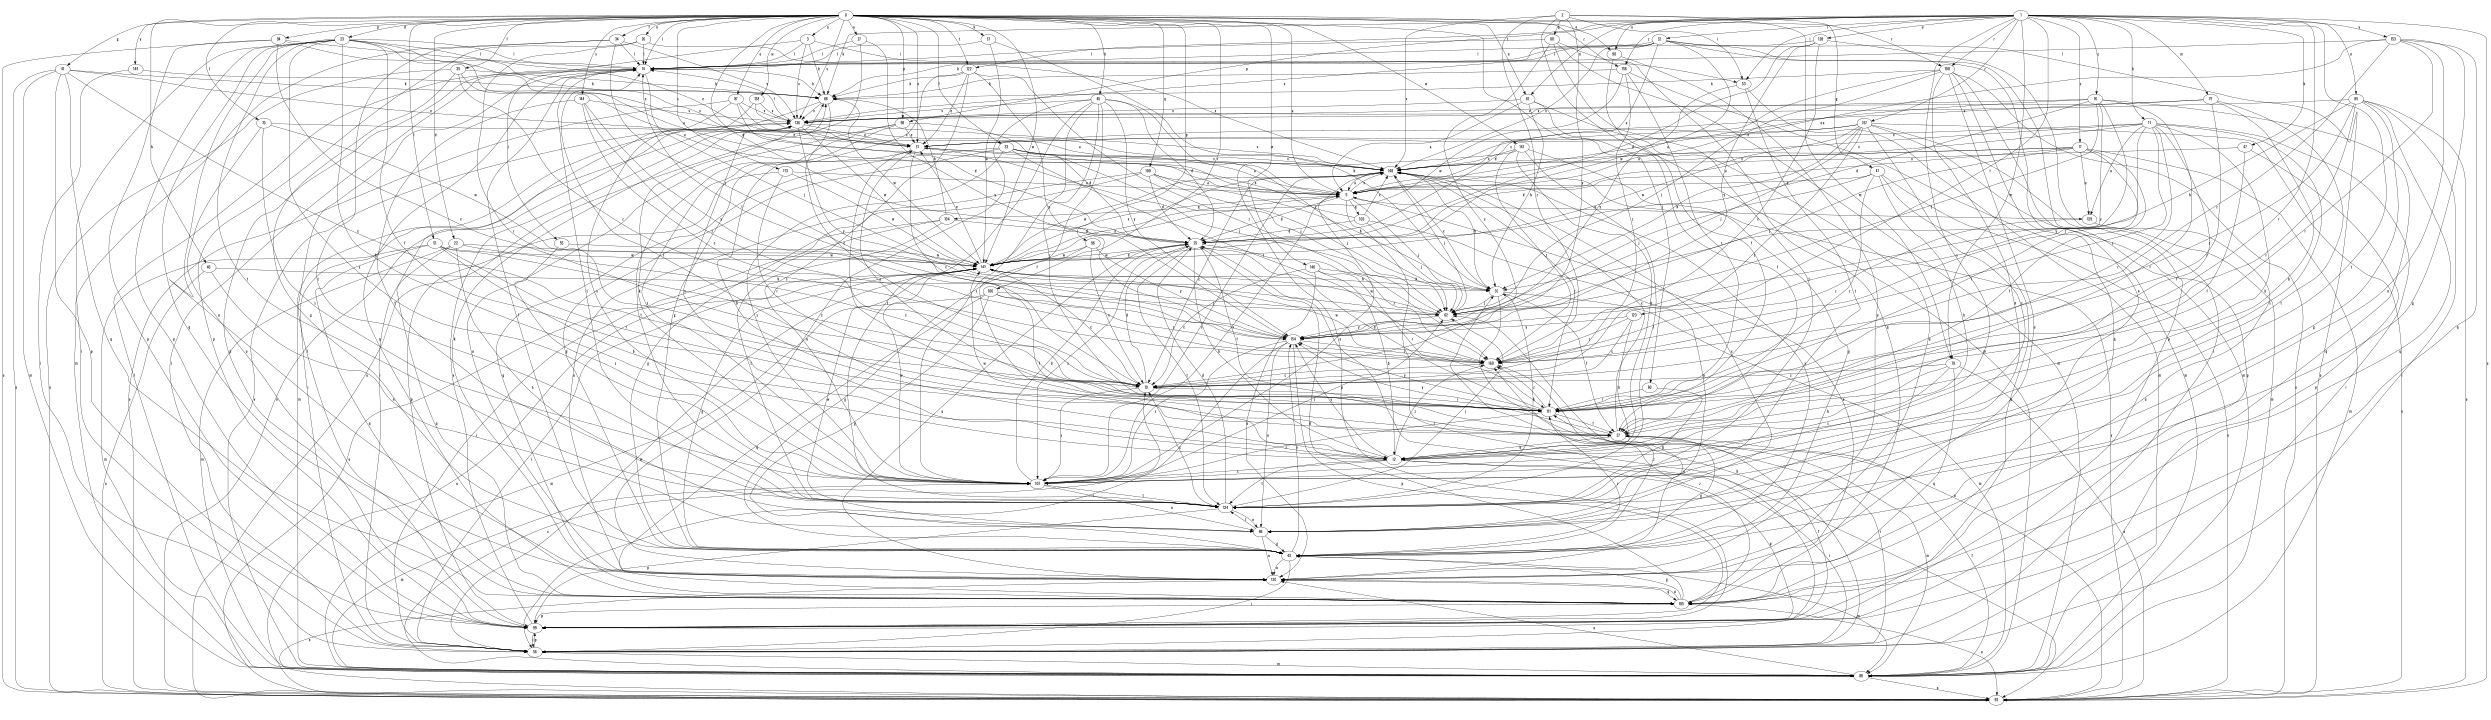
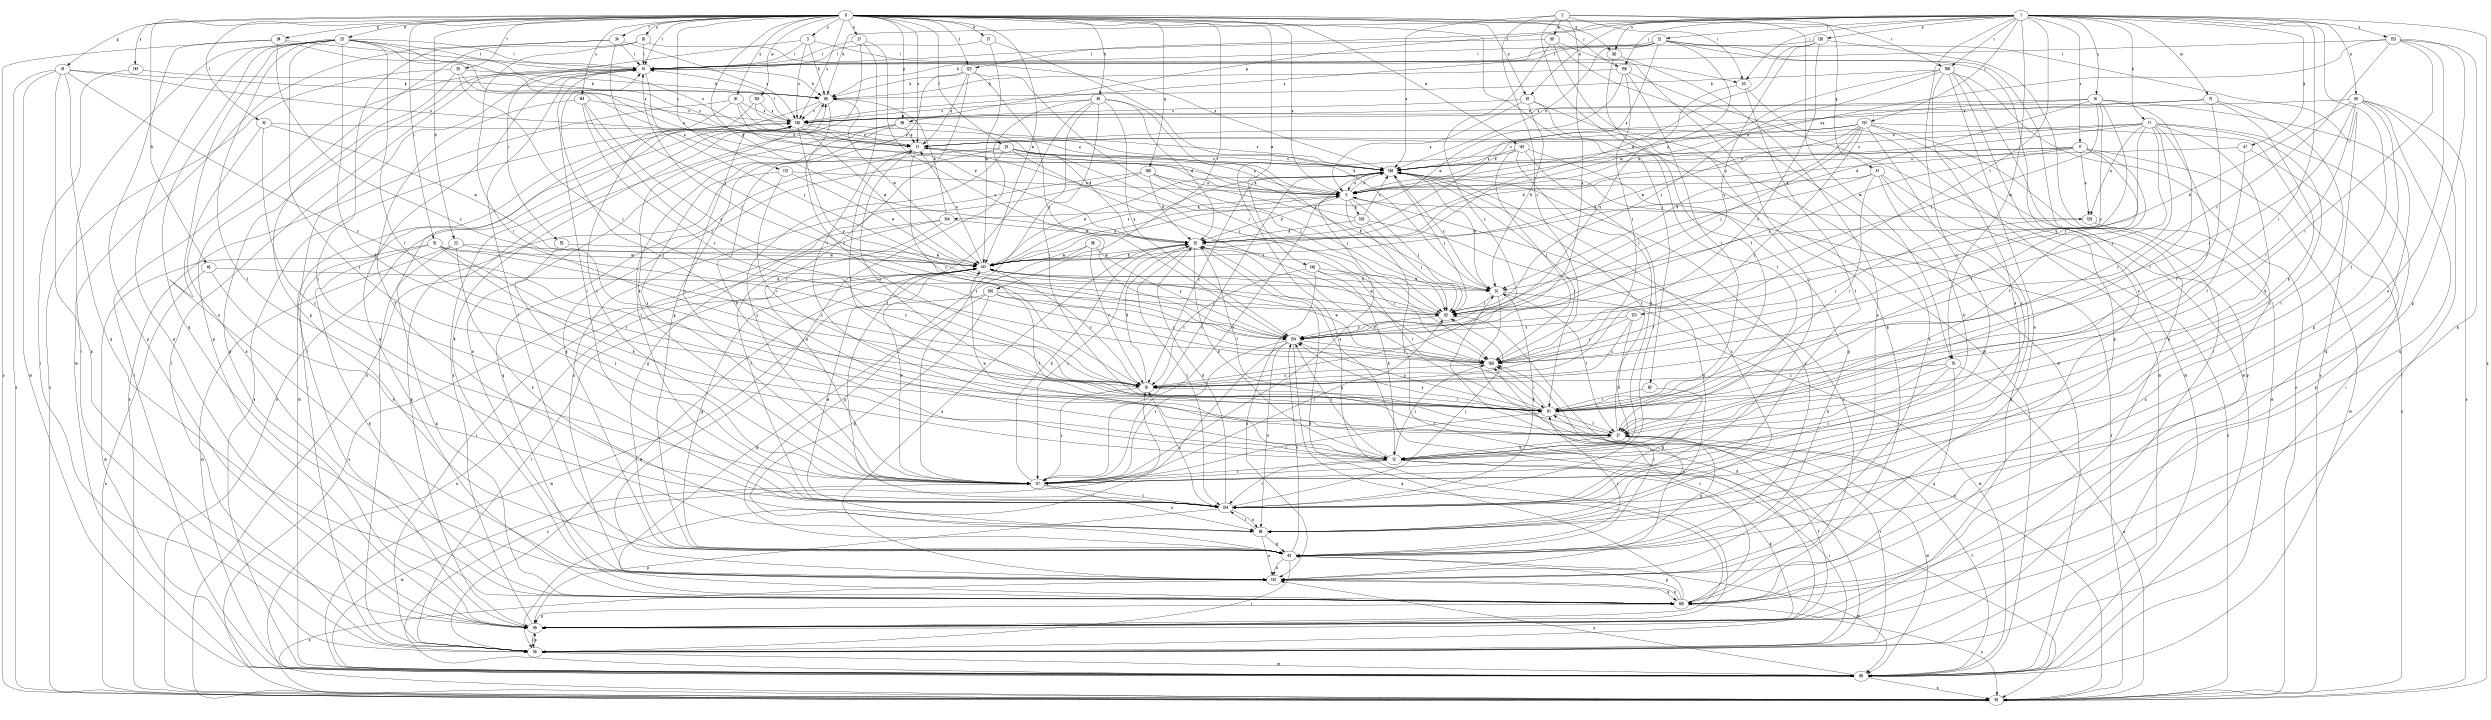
edge "0" -> "96": removed, label "p"
edge "45" -> "37": now "27" -> "37"
node "107": label "107" -> "117"
